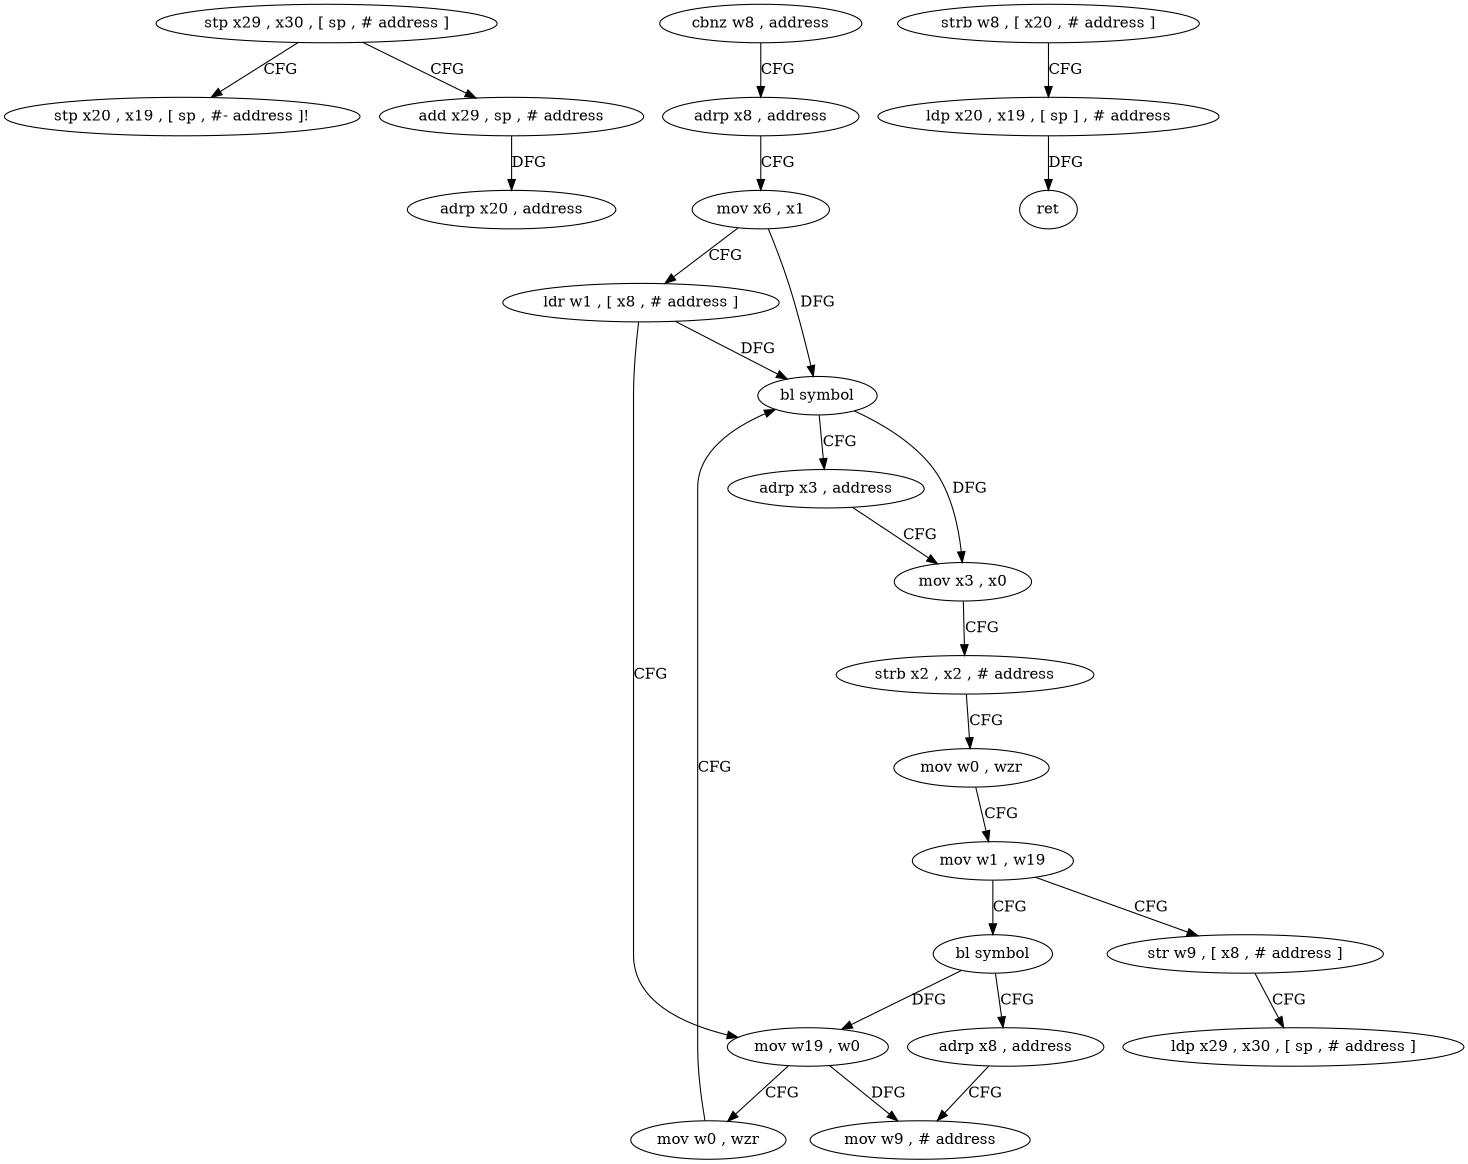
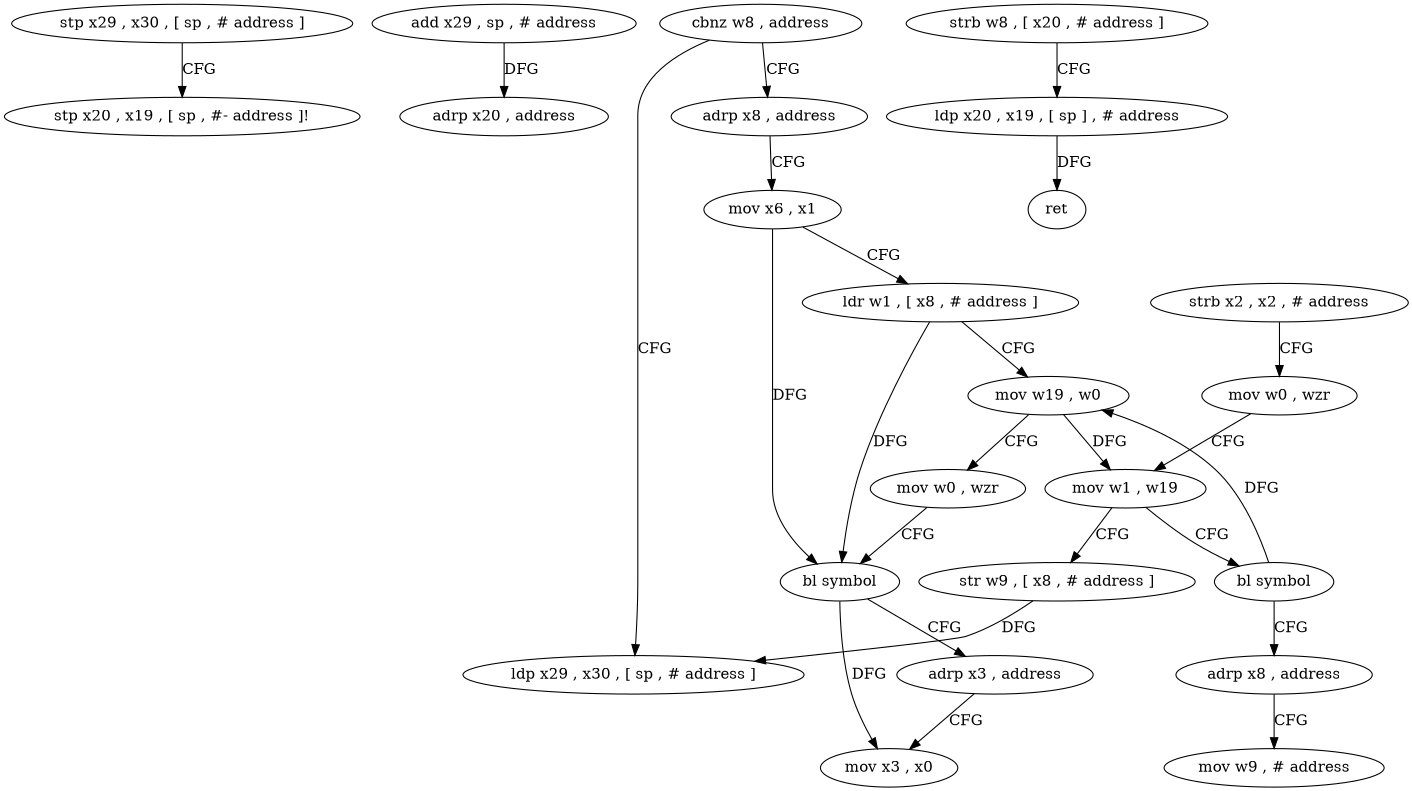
edge "stp x29 , x30 , [ sp , # address ]" -> "add x29 , sp , # address": removed, label "CFG"
edge "cbnz w8 , address" -> "ldp x29 , x30 , [ sp , # address ]": added, label "CFG"
edge "mov x3 , x0" -> "strb x2 , x2 , # address": removed, label "CFG"
edge "str w9 , [ x8 , # address ]" -> "ldp x29 , x30 , [ sp , # address ]": label "CFG" -> "DFG"
edge "mov w19 , w0" -> "mov w9 , # address": now "mov w19 , w0" -> "mov w1 , w19"
